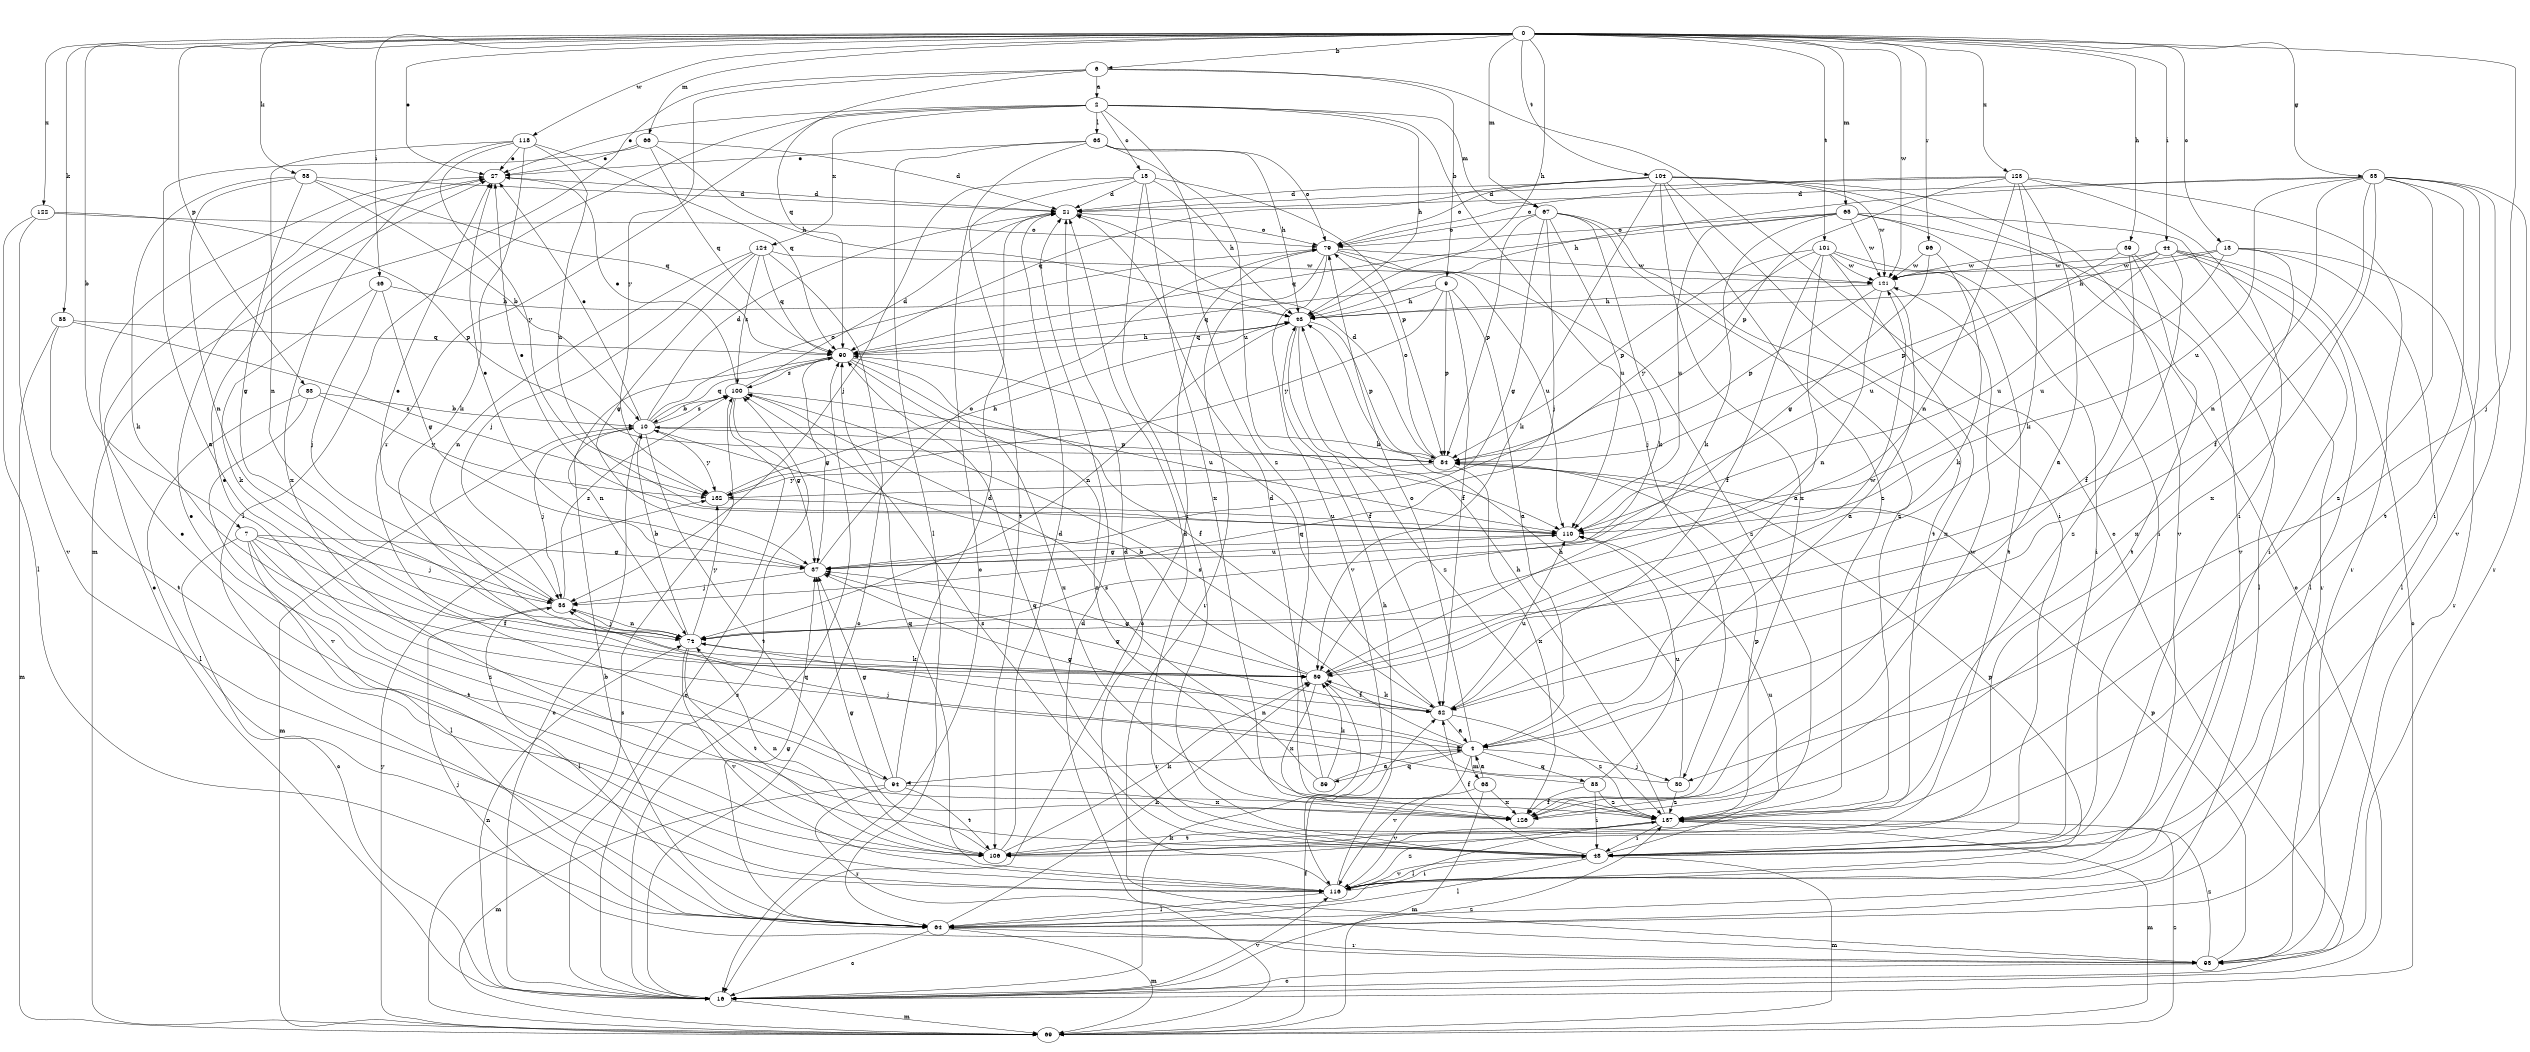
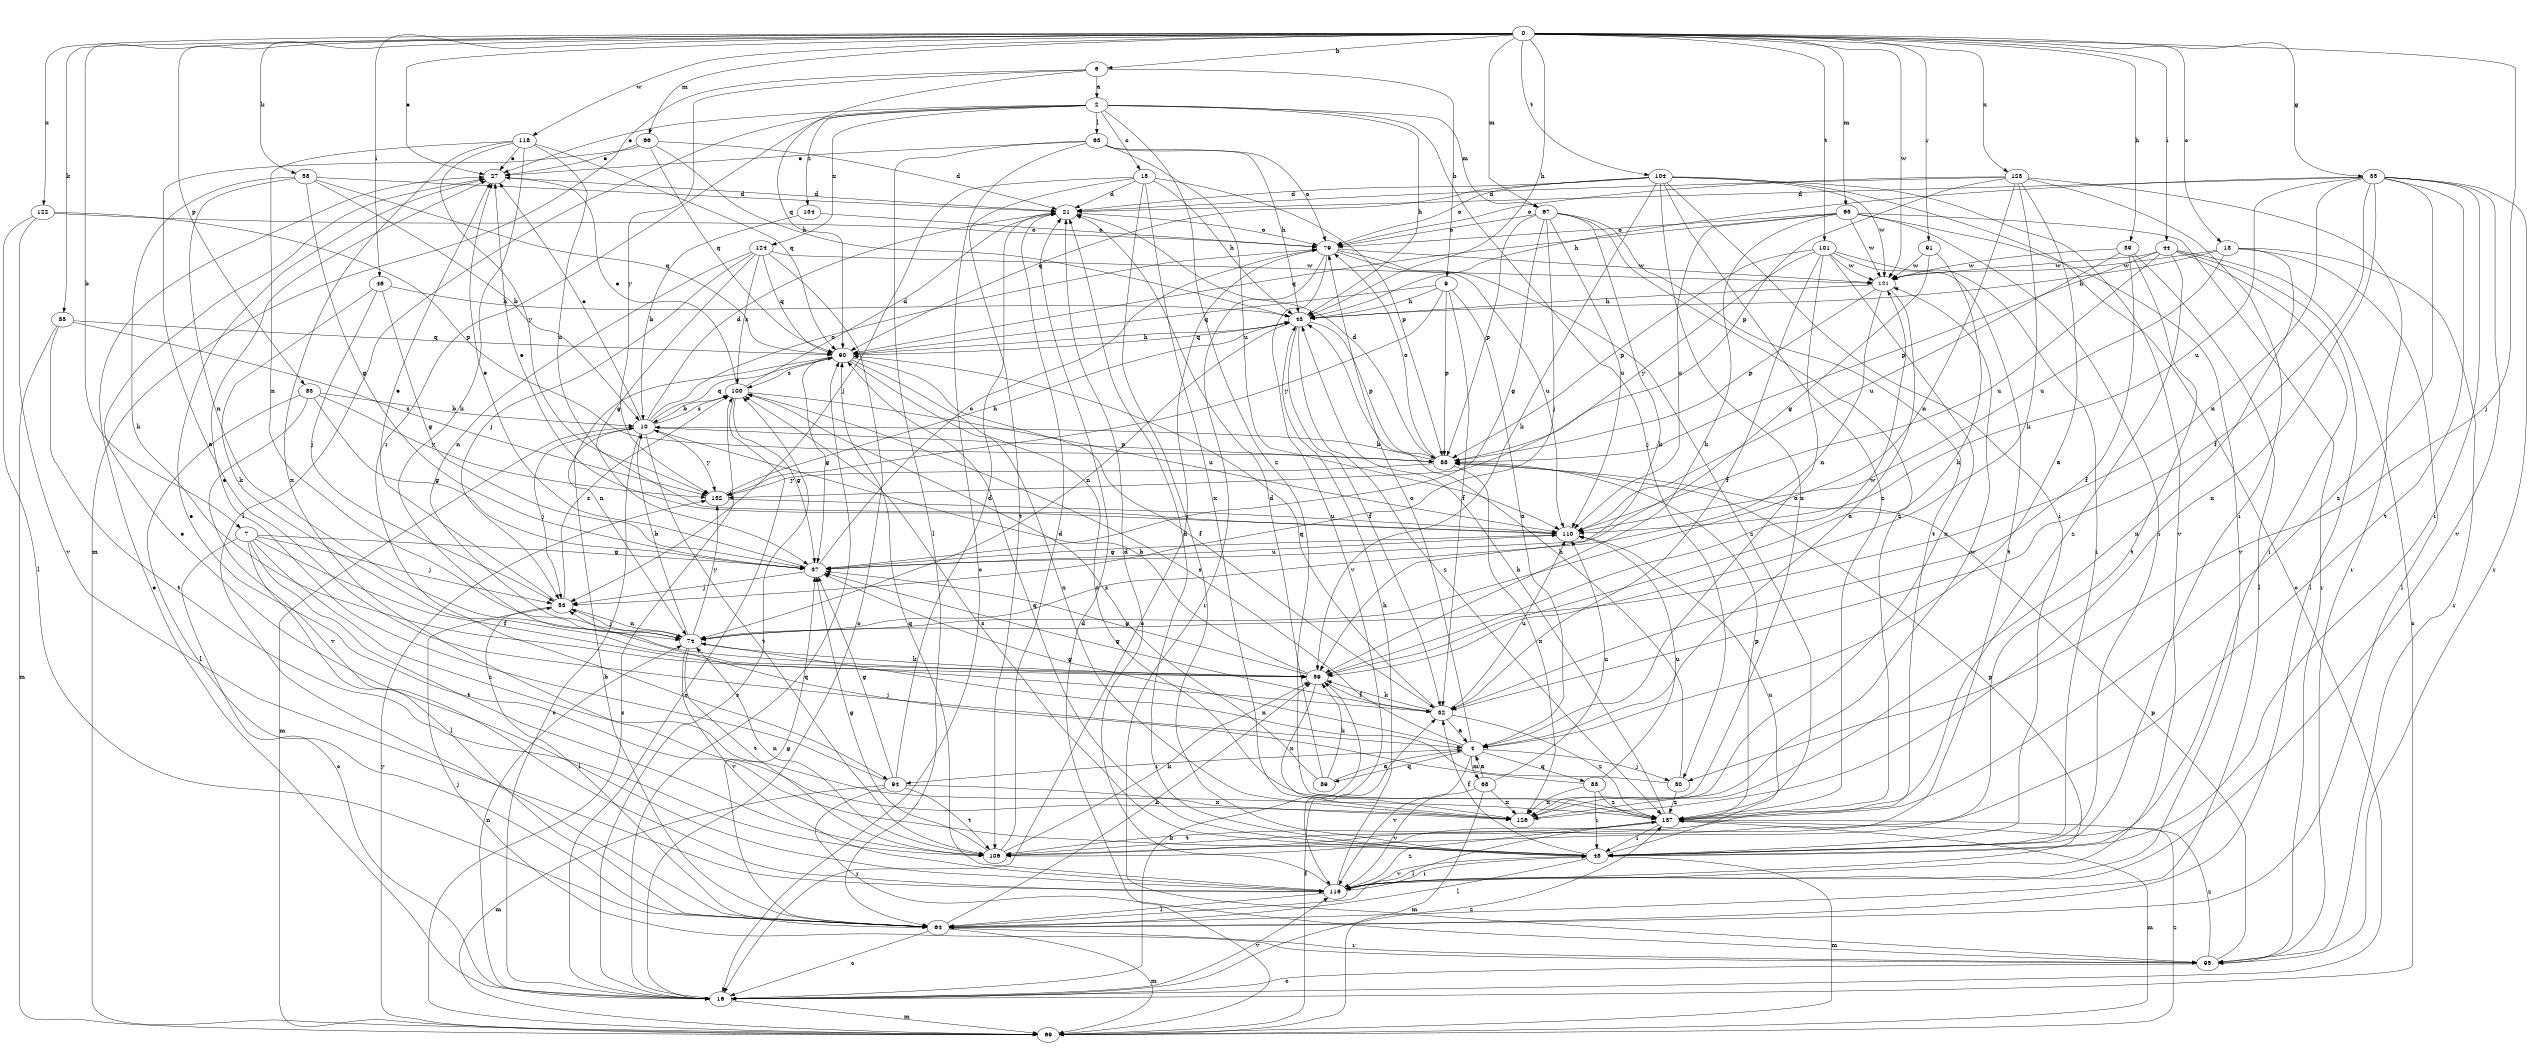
node "134": added
node "96": label "96" -> "91"
node "84": label "84" -> "88"
edge "58" -> "53": now "58" -> "37"
edge "83" -> "37": added, label "g"
edge "68" -> "110": added, label "u"
edge "85" -> "126": label "f" -> "x"
edge "6" -> "16": removed, label "c"
